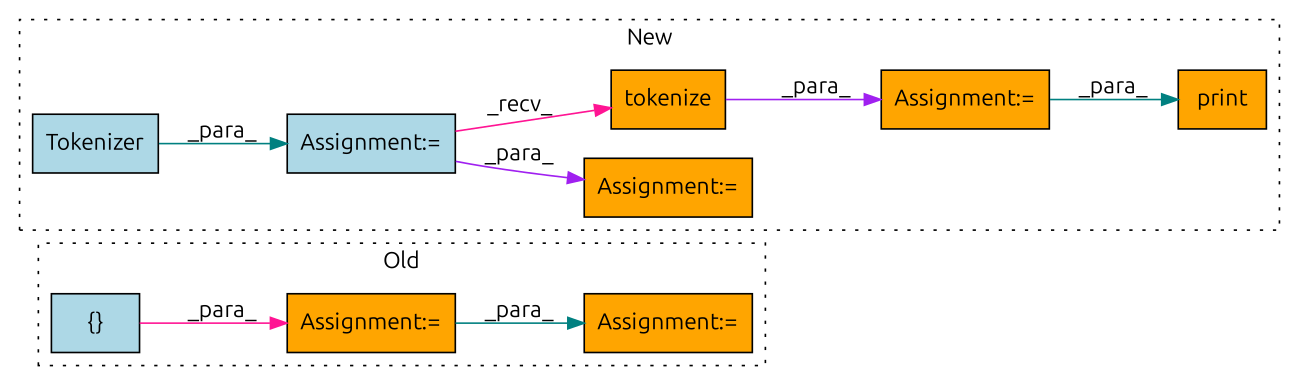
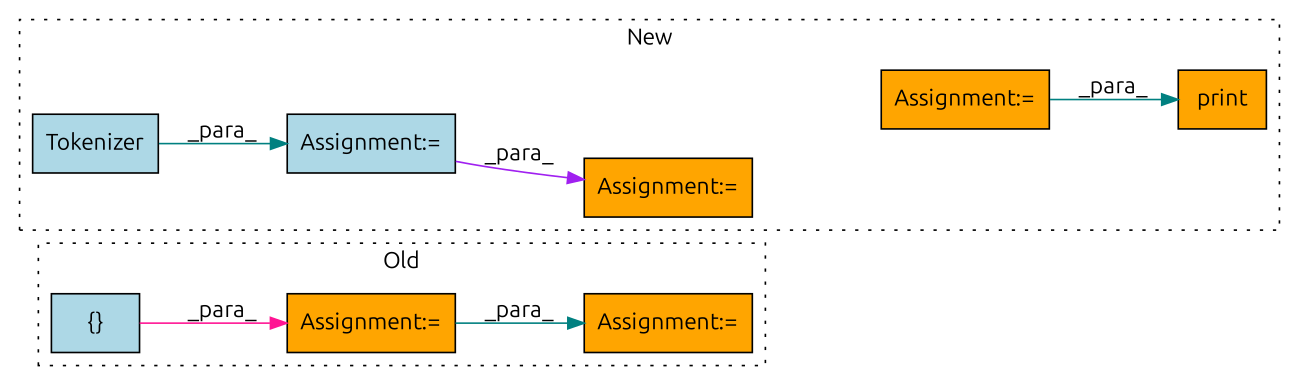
node "tokenize": removed
